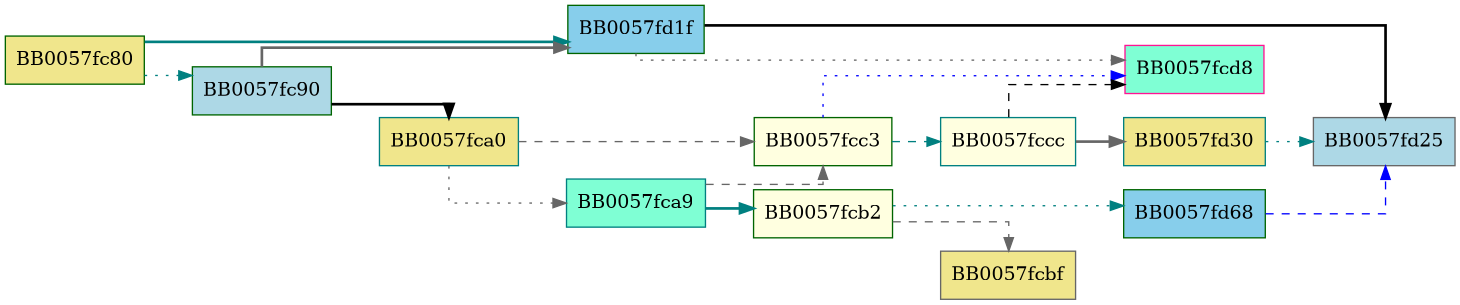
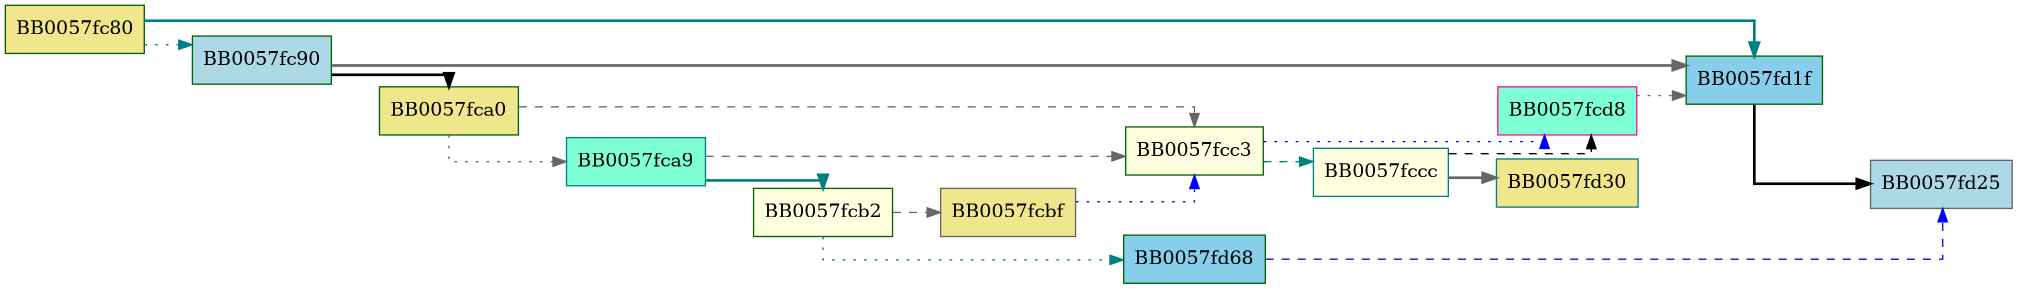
edge "BB0057fd1f" -> "BB0057fcd8": reversed
node "BB0057fca0": color teal -> darkgreen
edge "BB0057fd30" -> "BB0057fd25": removed
edge "BB0057fcbf" -> "BB0057fcc3": added
